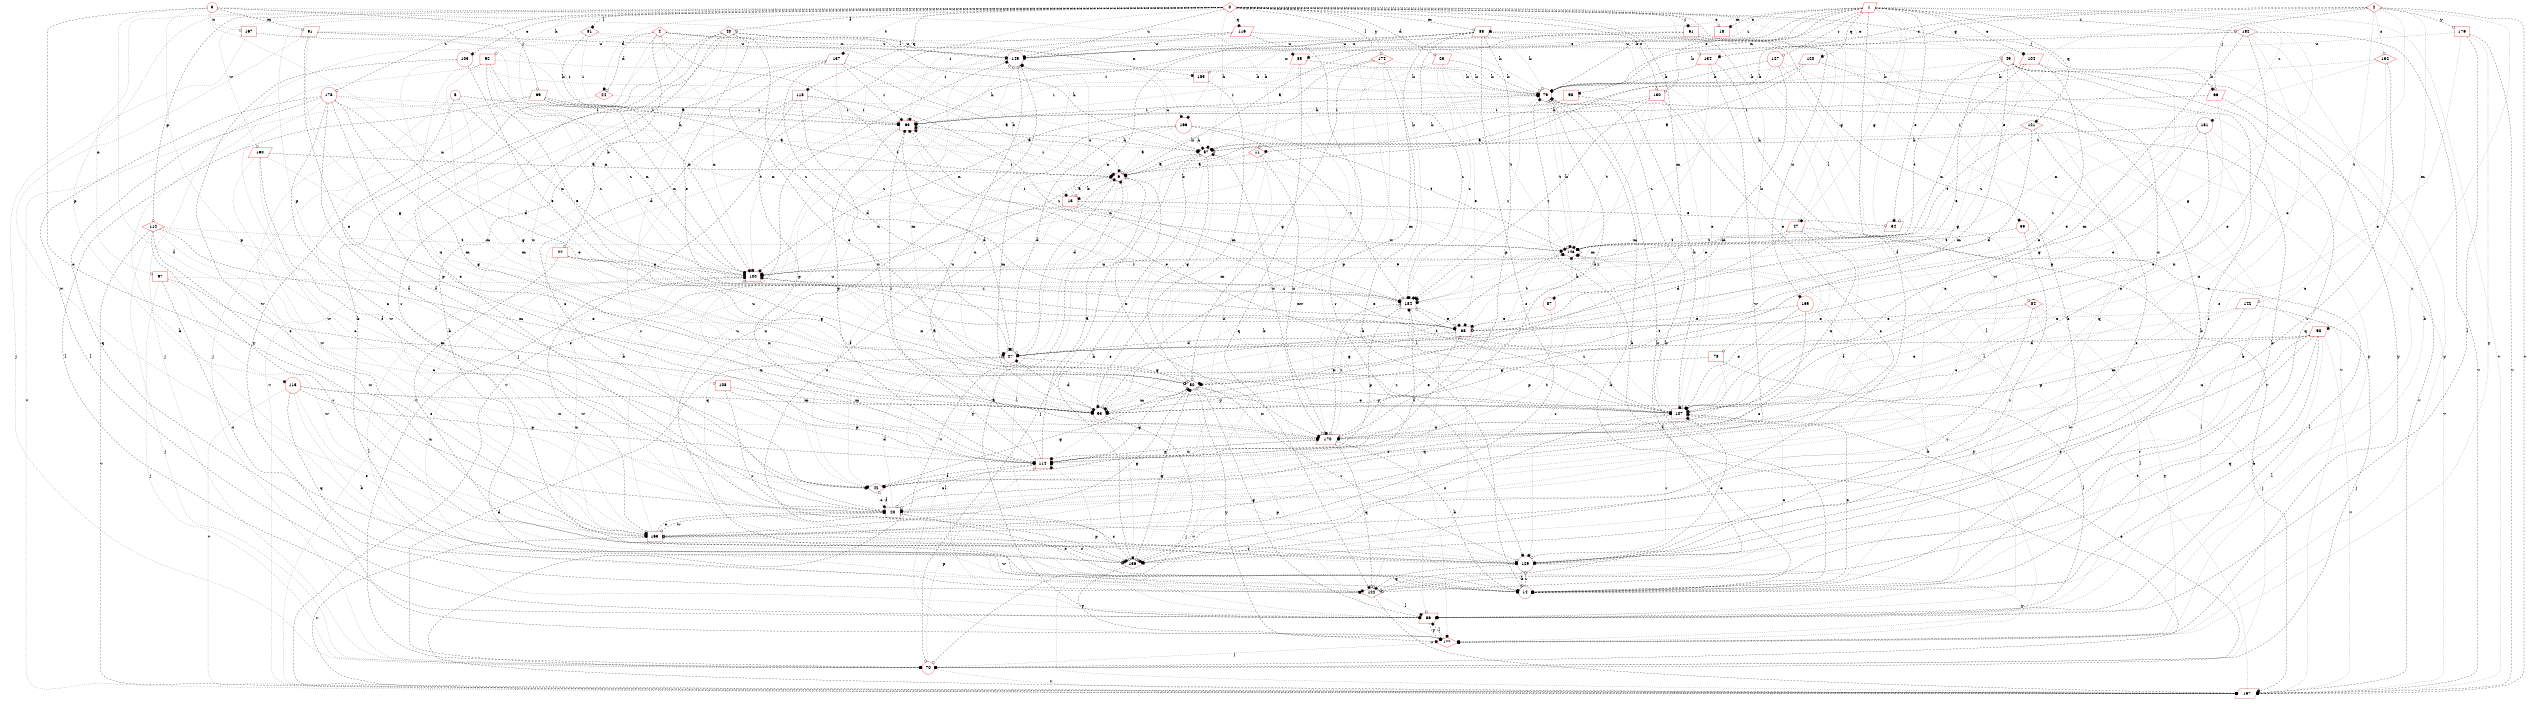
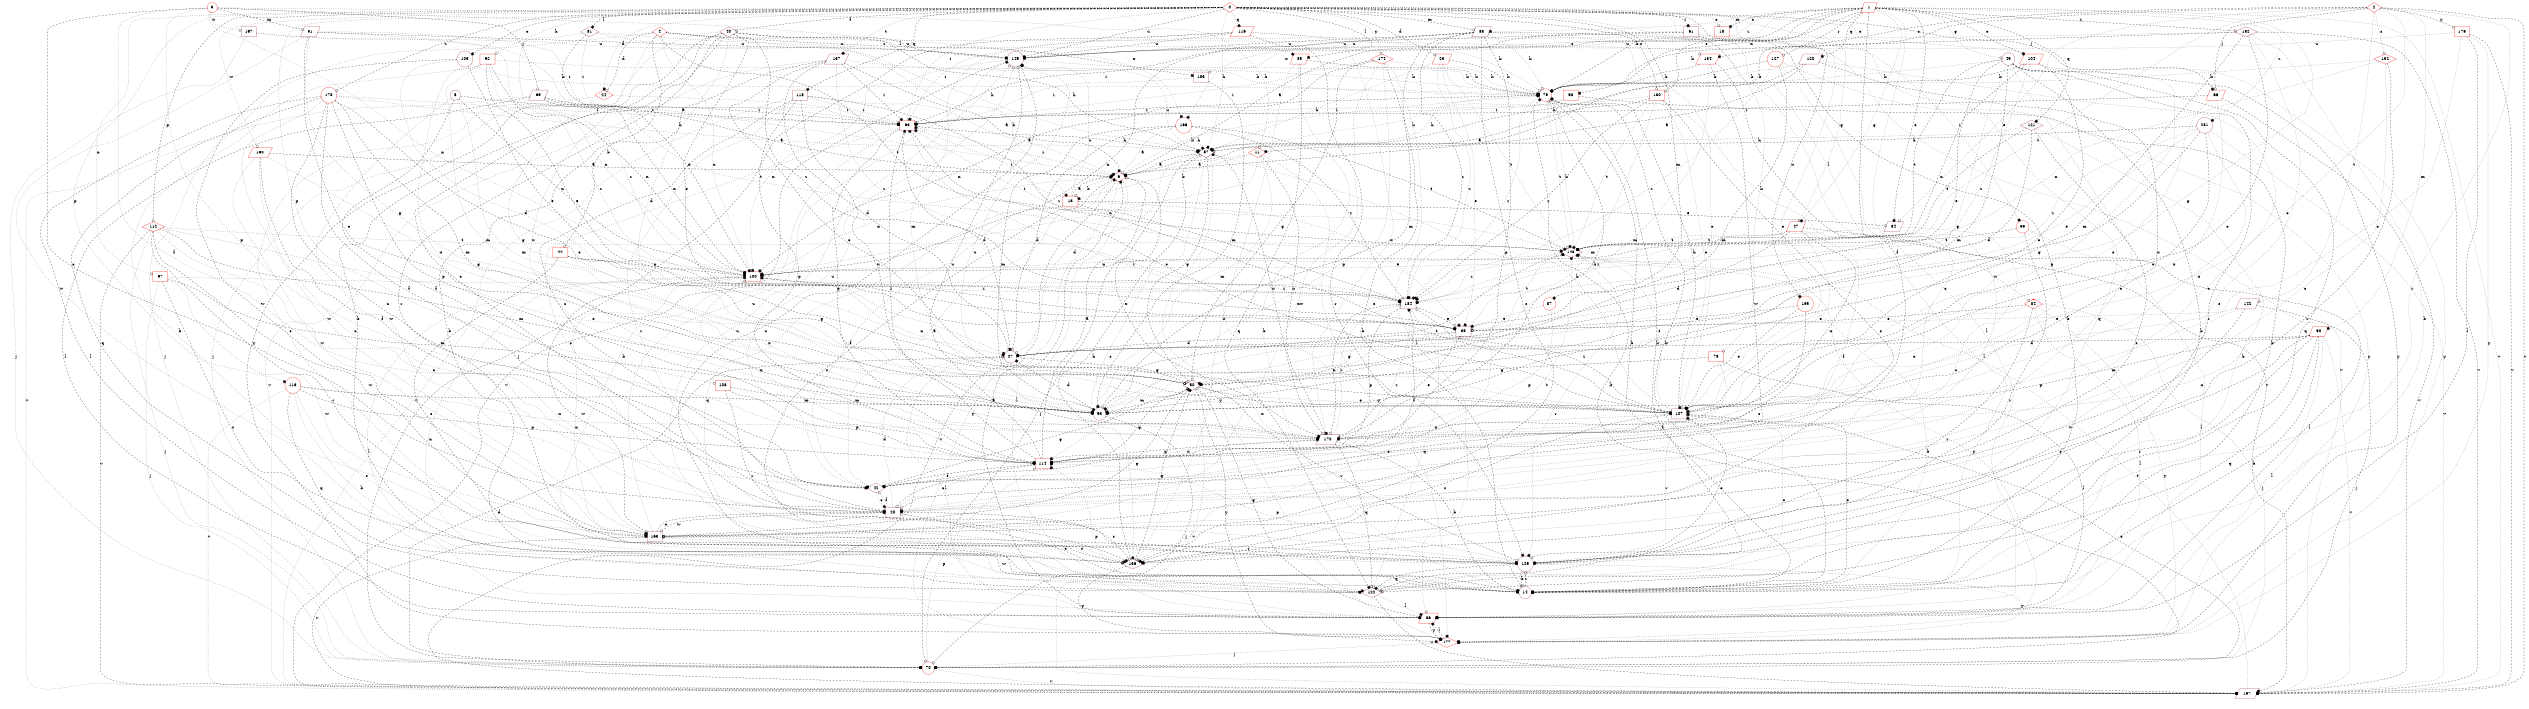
node "181": label "181" -> "281"
